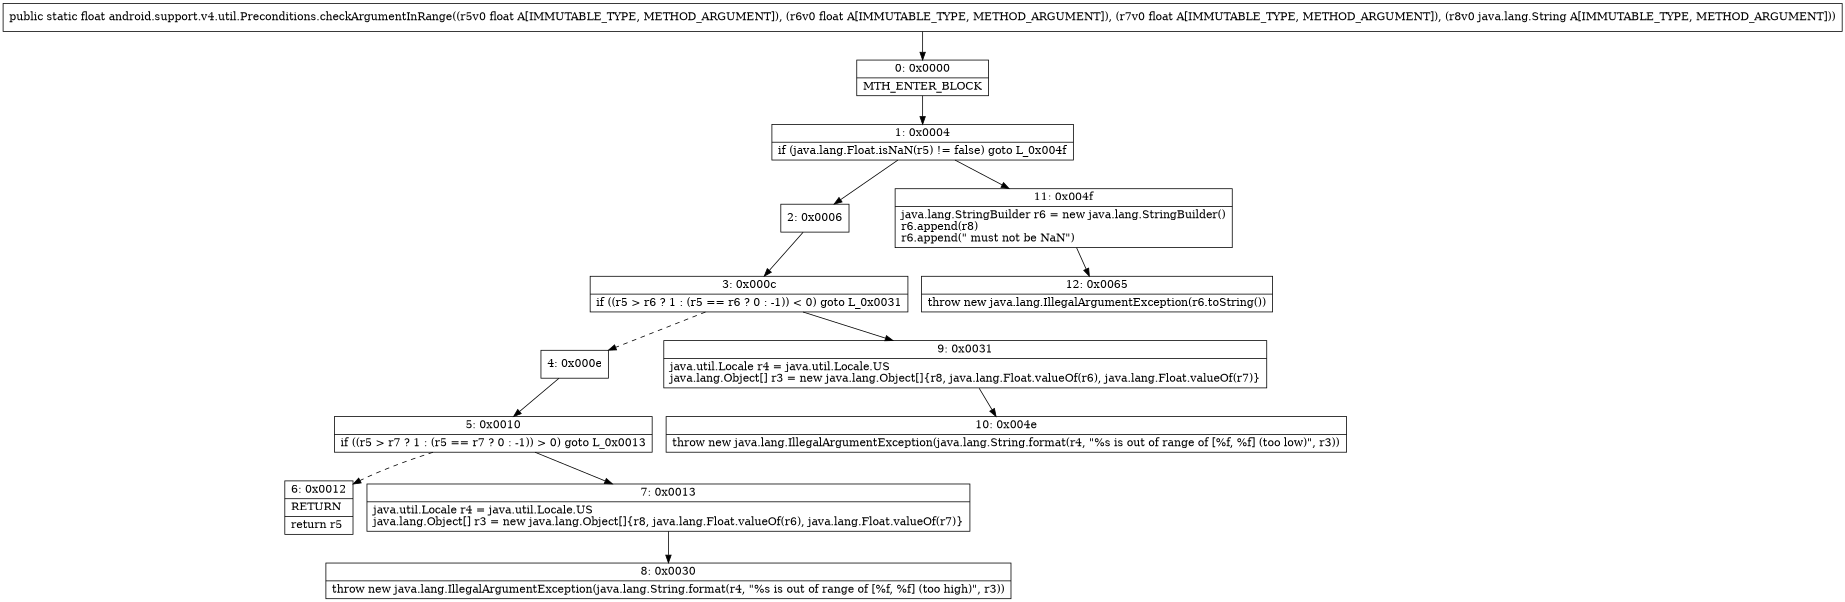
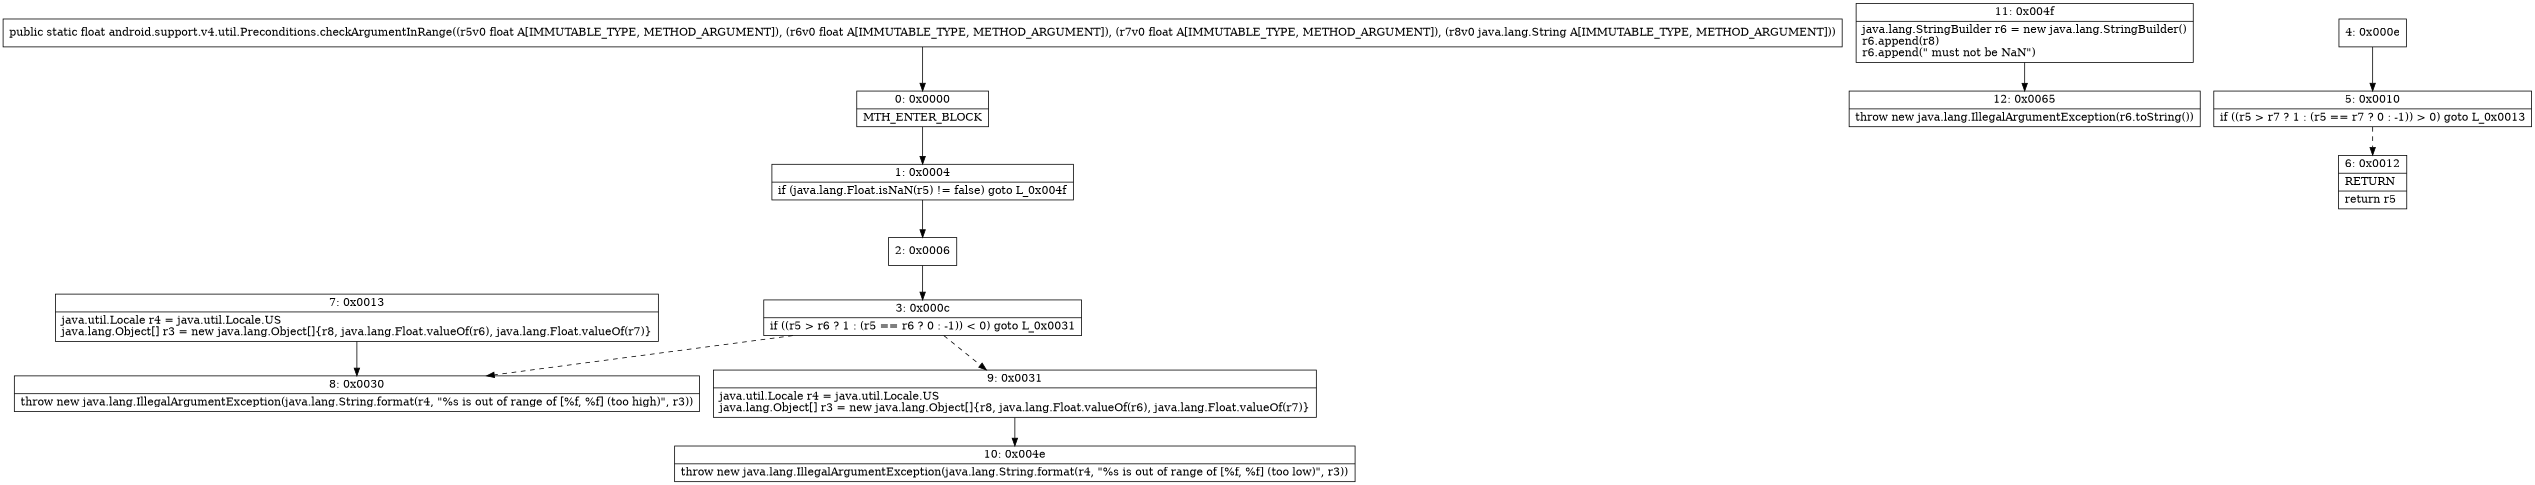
edge "1: 0x0004" -> "11: 0x004f": removed
edge "3: 0x000c" -> "9: 0x0031": style solid -> dashed
edge "3: 0x000c" -> "4: 0x000e": now "3: 0x000c" -> "8: 0x0030"
edge "5: 0x0010" -> "7: 0x0013": removed
